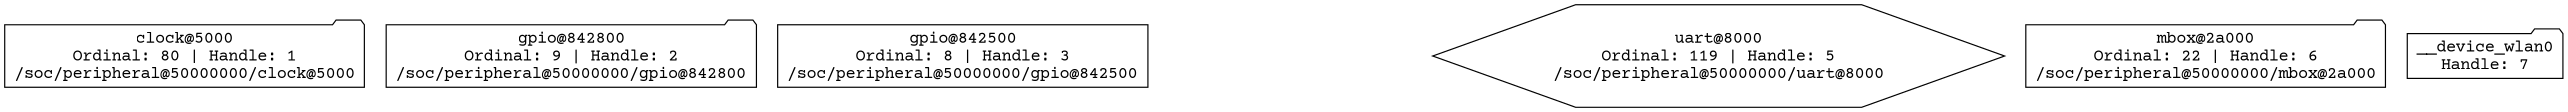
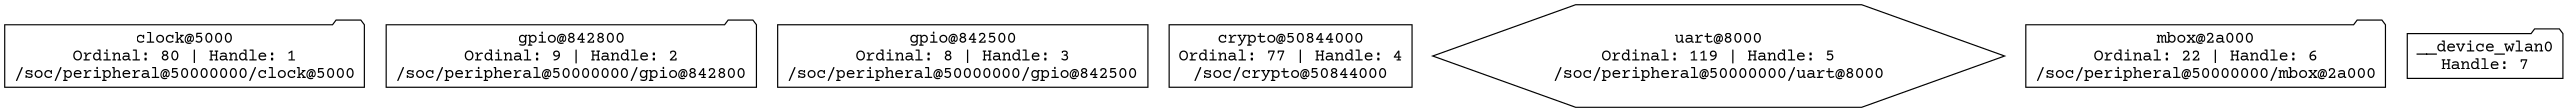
node "crypto@50844000 Ordinal: 77 | Handle: 4 /soc/crypto@50844000": added
